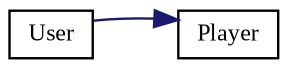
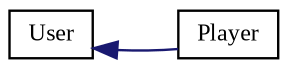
edge "User" -> "Player": reversed
